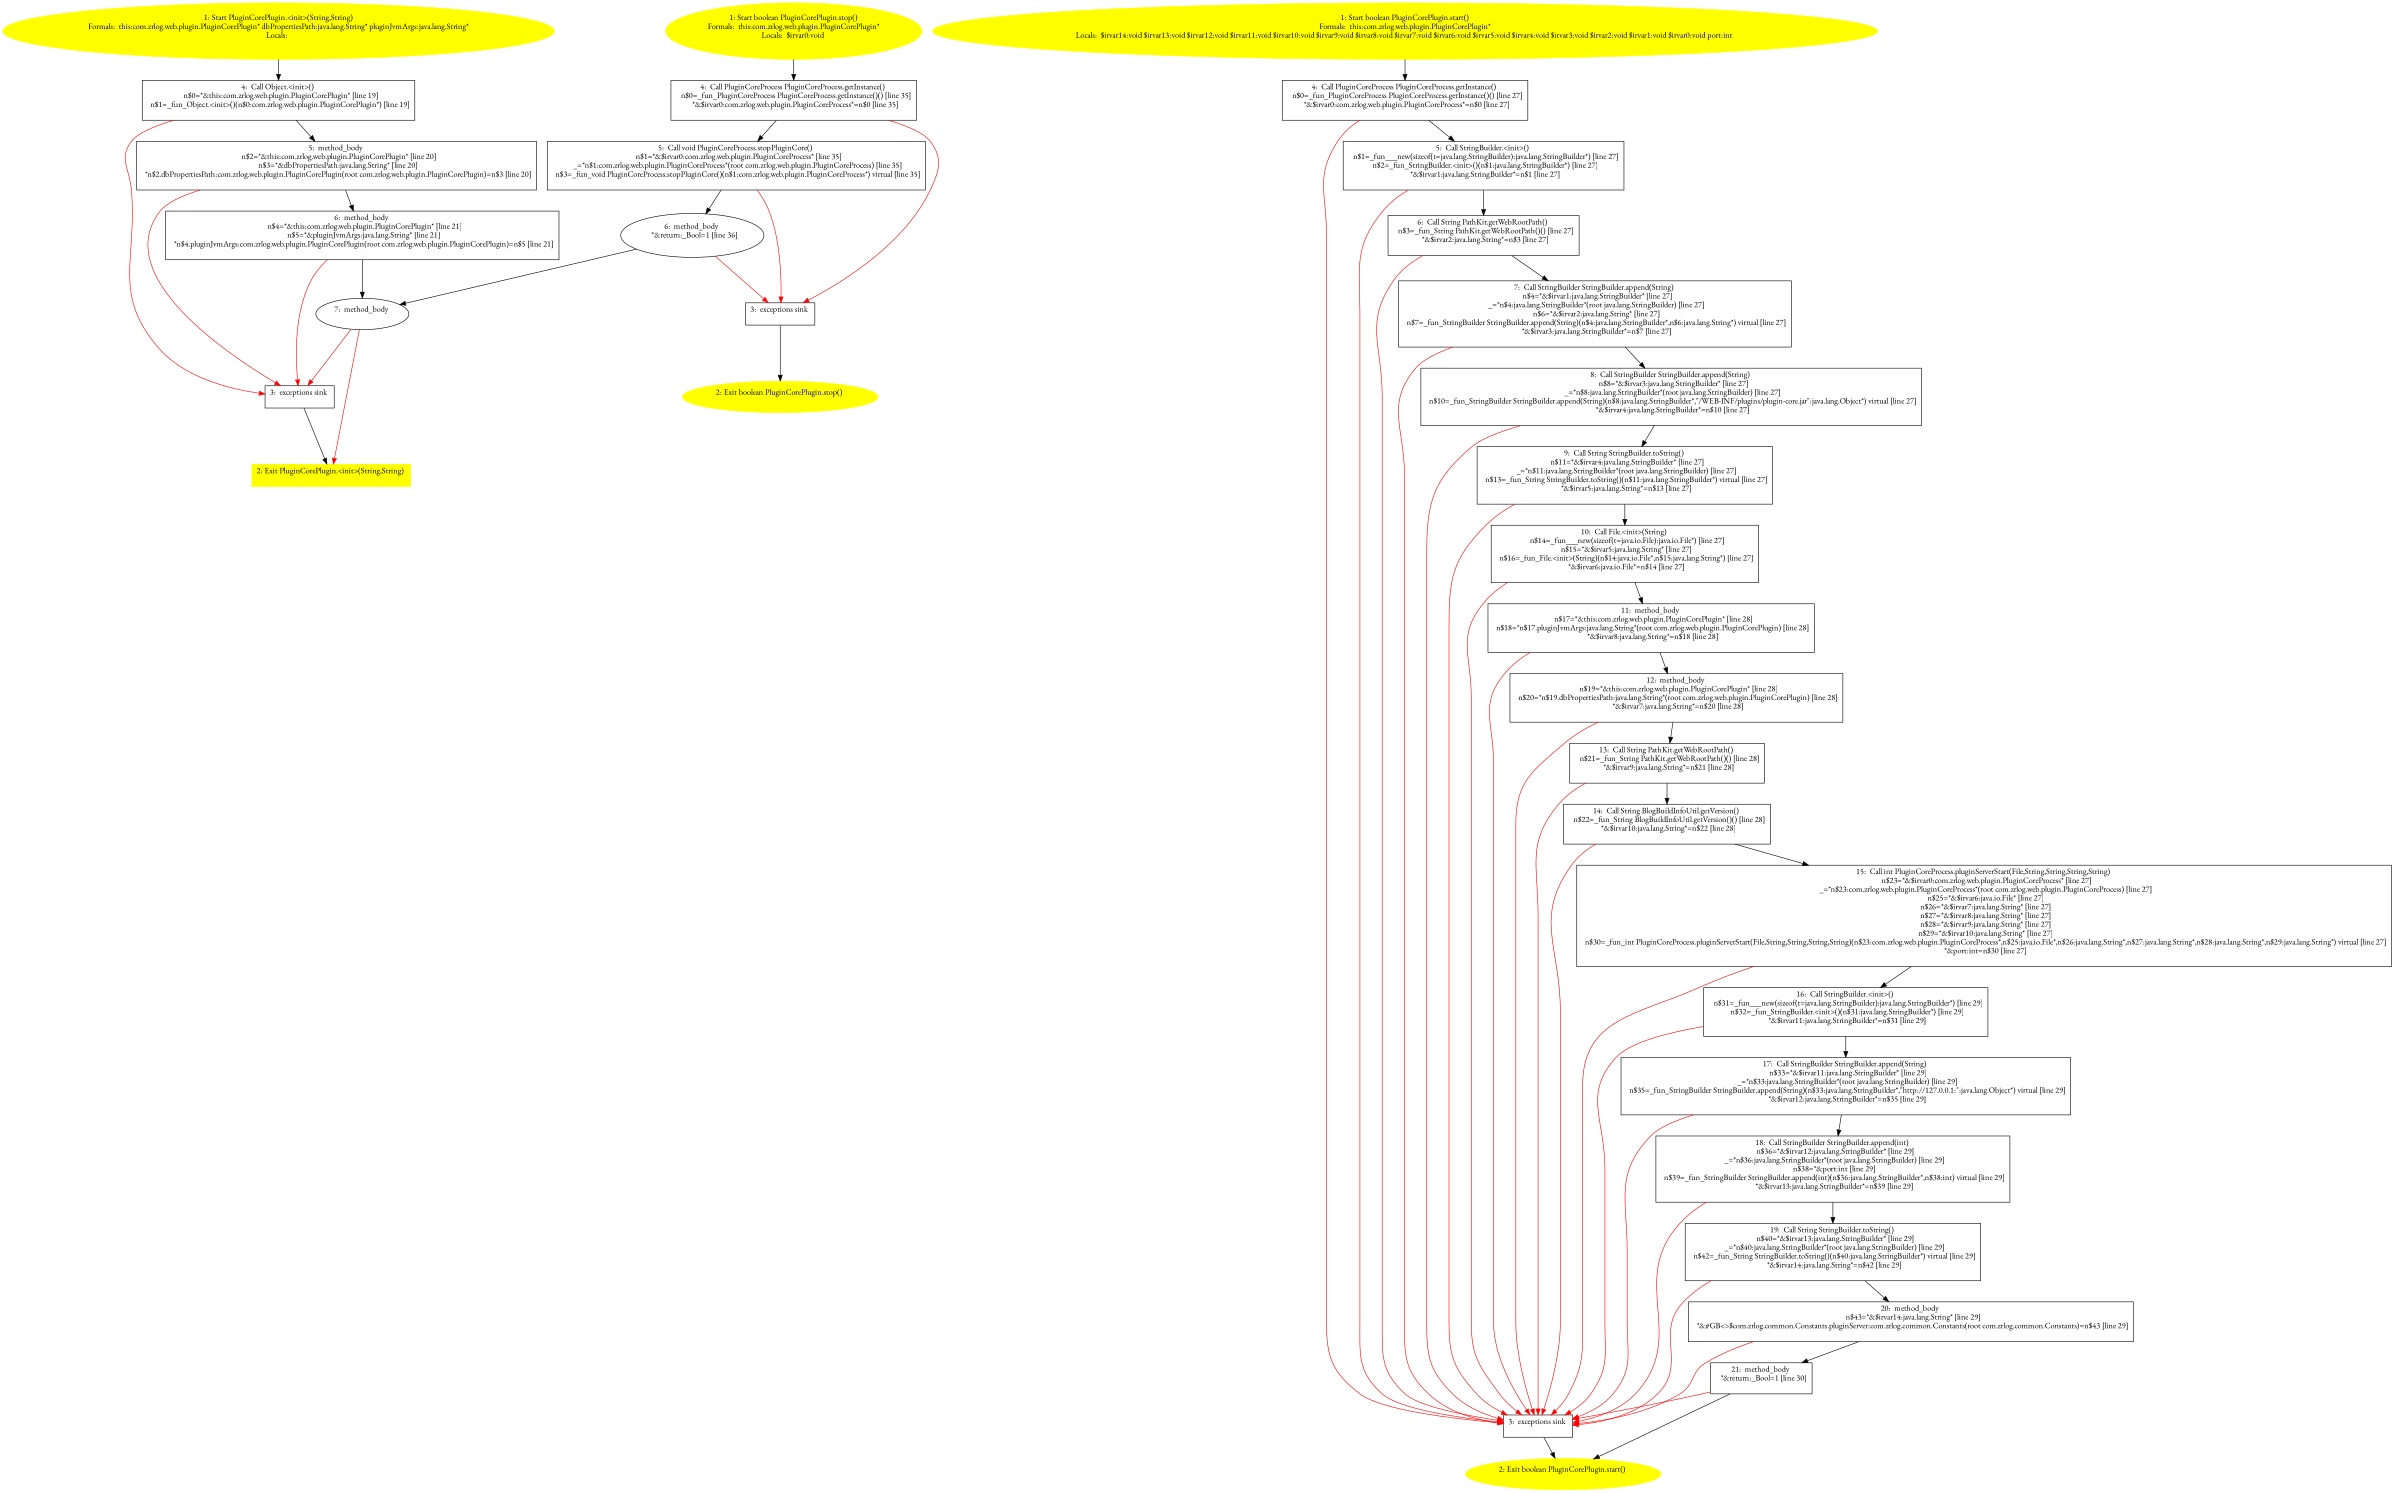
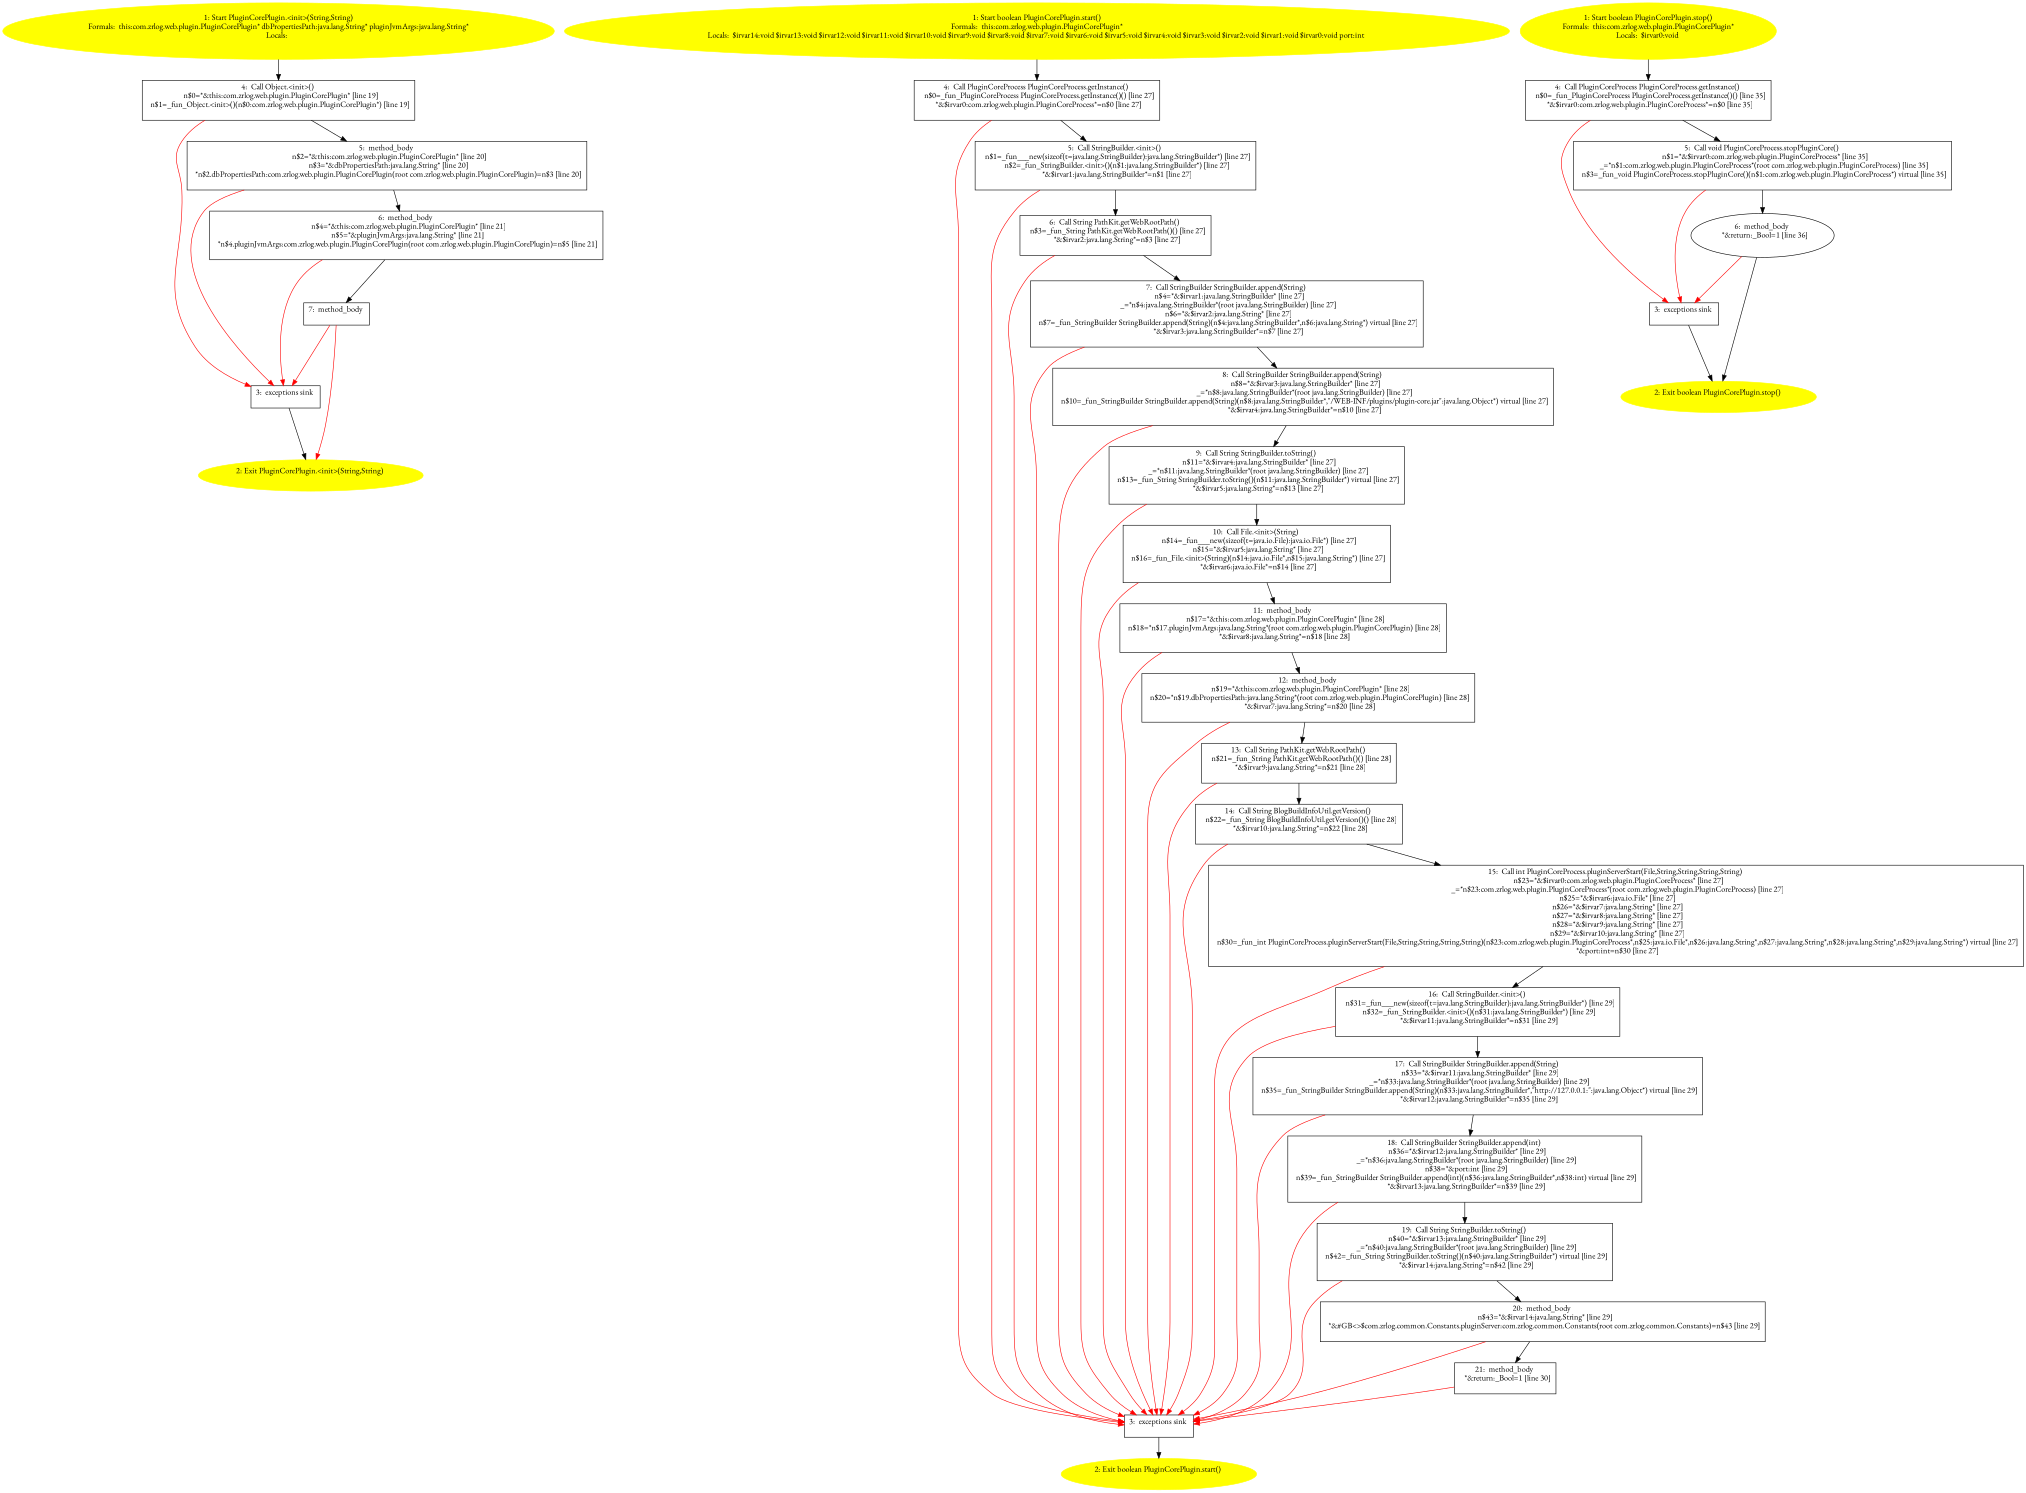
edge "6:  method_body *&return:_Bool=1 [line 36]" -> "7:  method_body": now "6:  method_body *&return:_Bool=1 [line 36]" -> "2: Exit boolean PluginCorePlugin.stop()"
node "7:  method_body": shape ellipse -> box
node "2: Exit PluginCorePlugin.<init>(String,String)": shape box -> ellipse
edge "21:  method_body *&return:_Bool=1 [line 30]" -> "2: Exit boolean PluginCorePlugin.start()": removed
